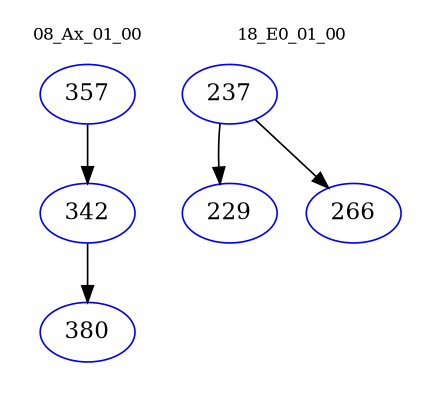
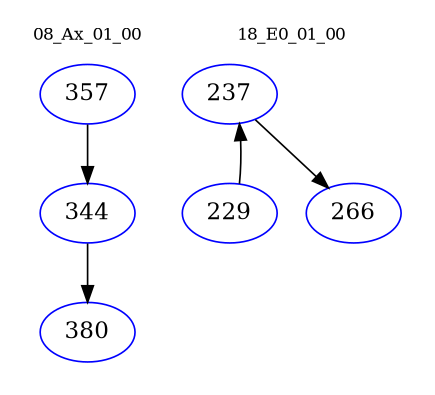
edge "237" -> "229": reversed
node "342": label "342" -> "344"
